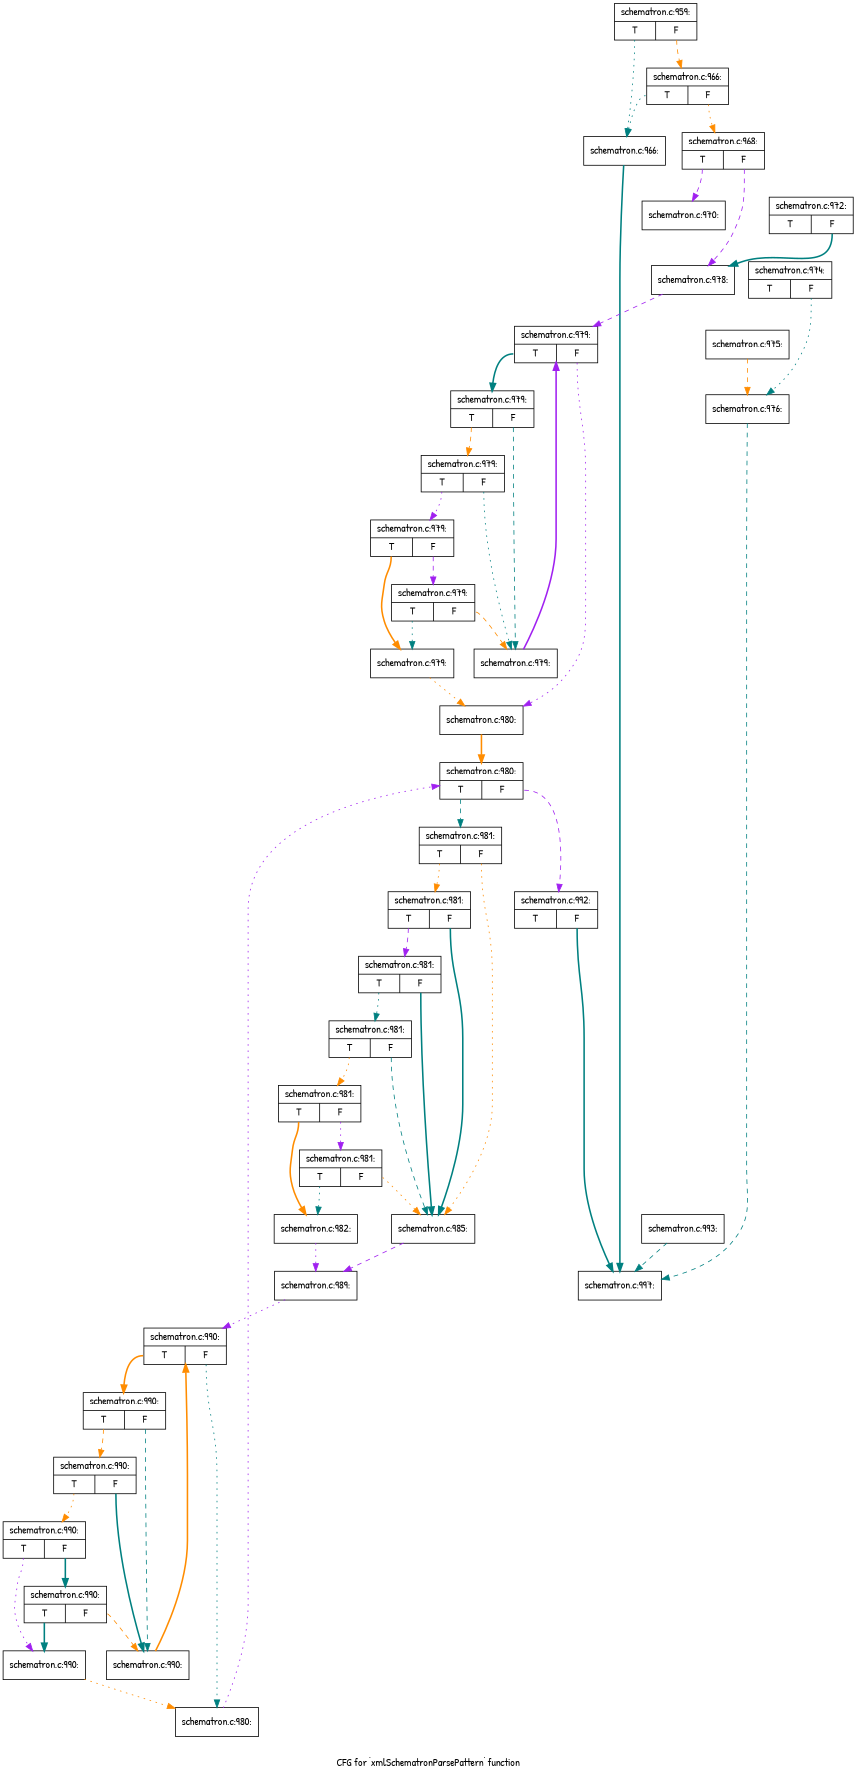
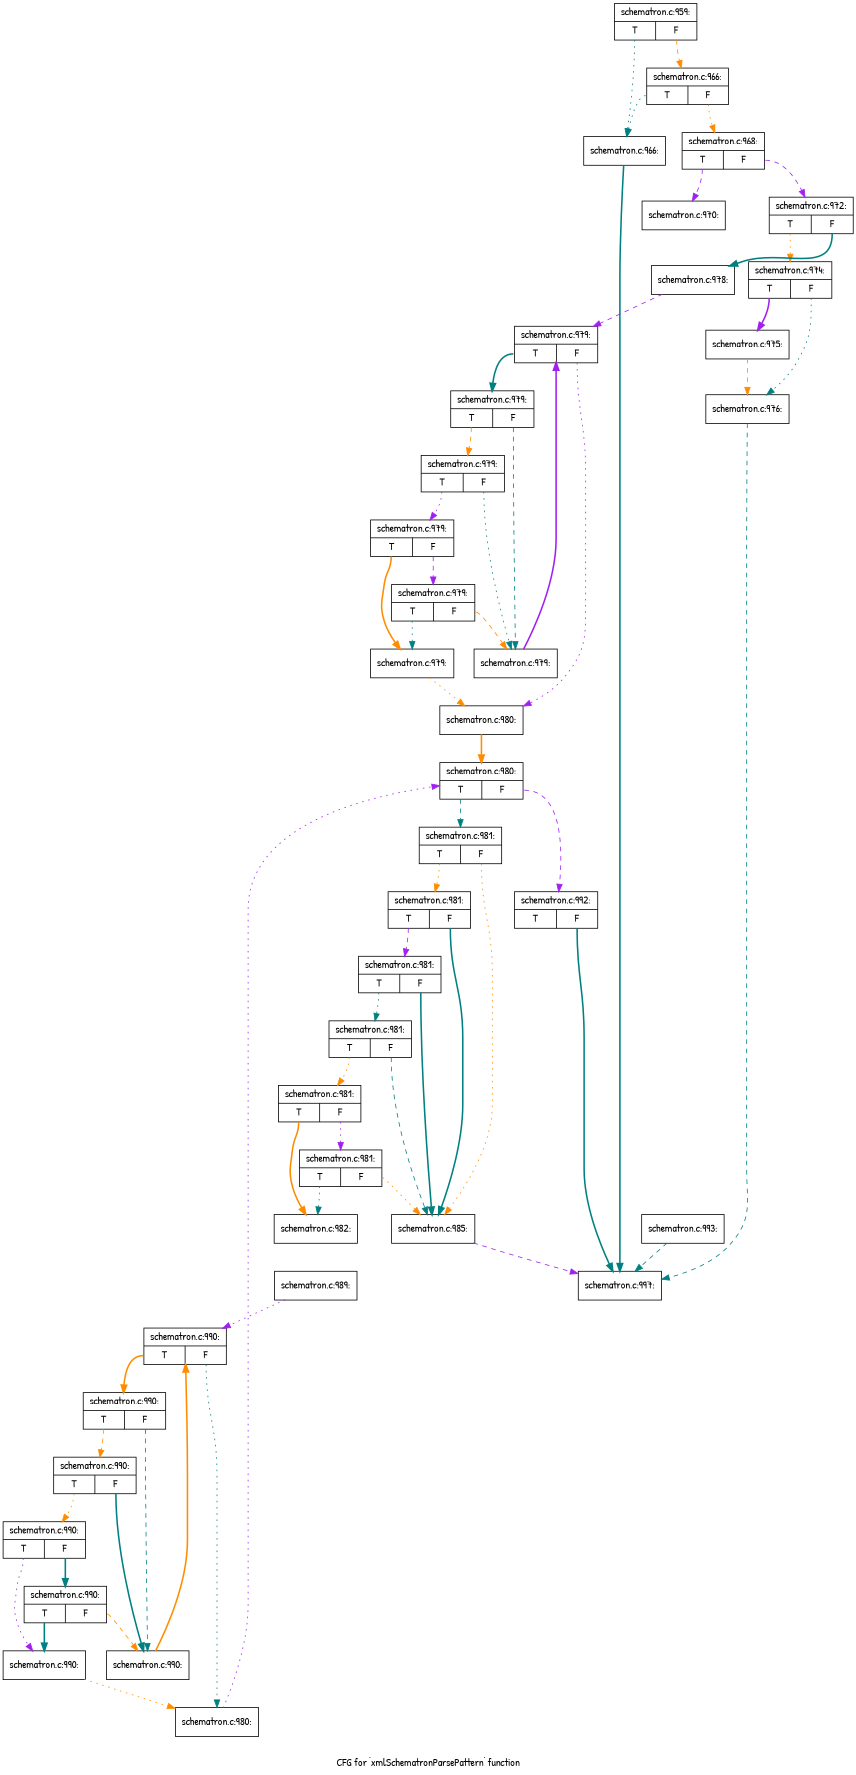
edge "schematron.c:968:" -> "schematron.c:978:": now "schematron.c:968:" -> "schematron.c:972:"
edge "schematron.c:972:" -> "schematron.c:974:": added
edge "schematron.c:974:" -> "schematron.c:975:": added
edge "schematron.c:982:" -> "schematron.c:989:": removed
edge "schematron.c:985:" -> "schematron.c:989:": now "schematron.c:985:" -> "schematron.c:997:"
